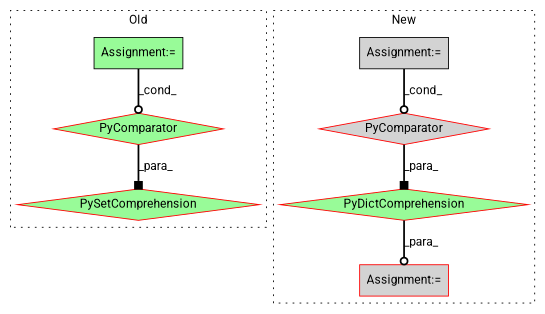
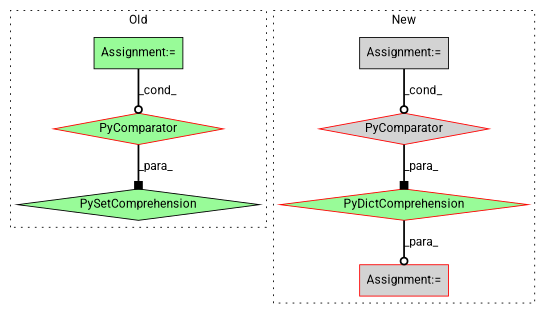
node "PySetComprehension": color red -> black
